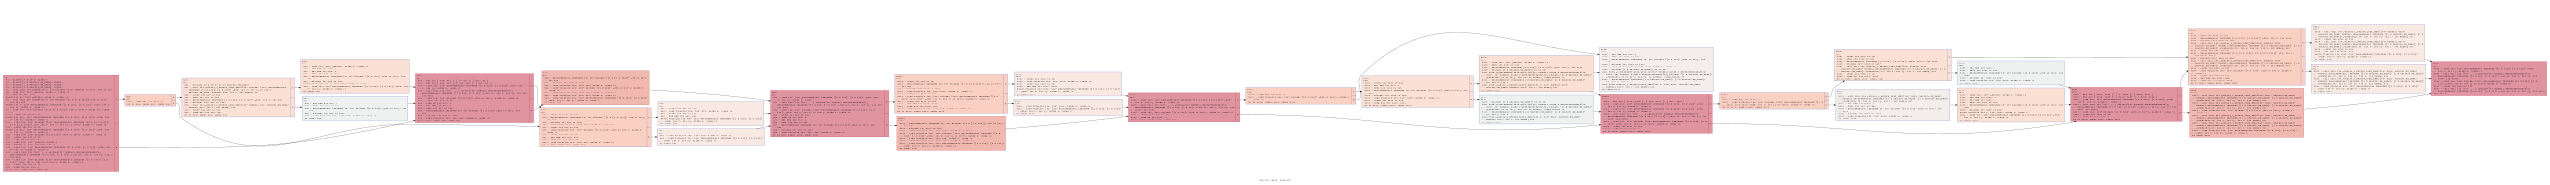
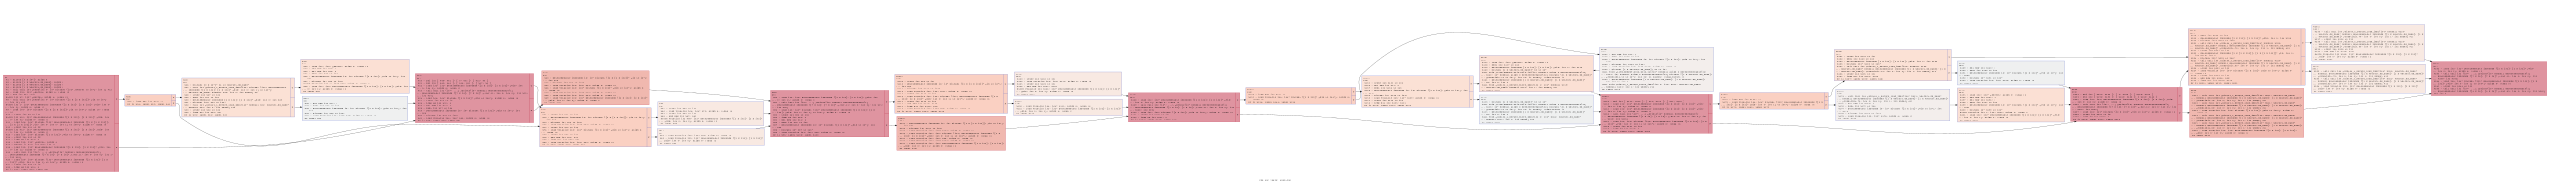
edge "%156:" -> "%136:": reversed
